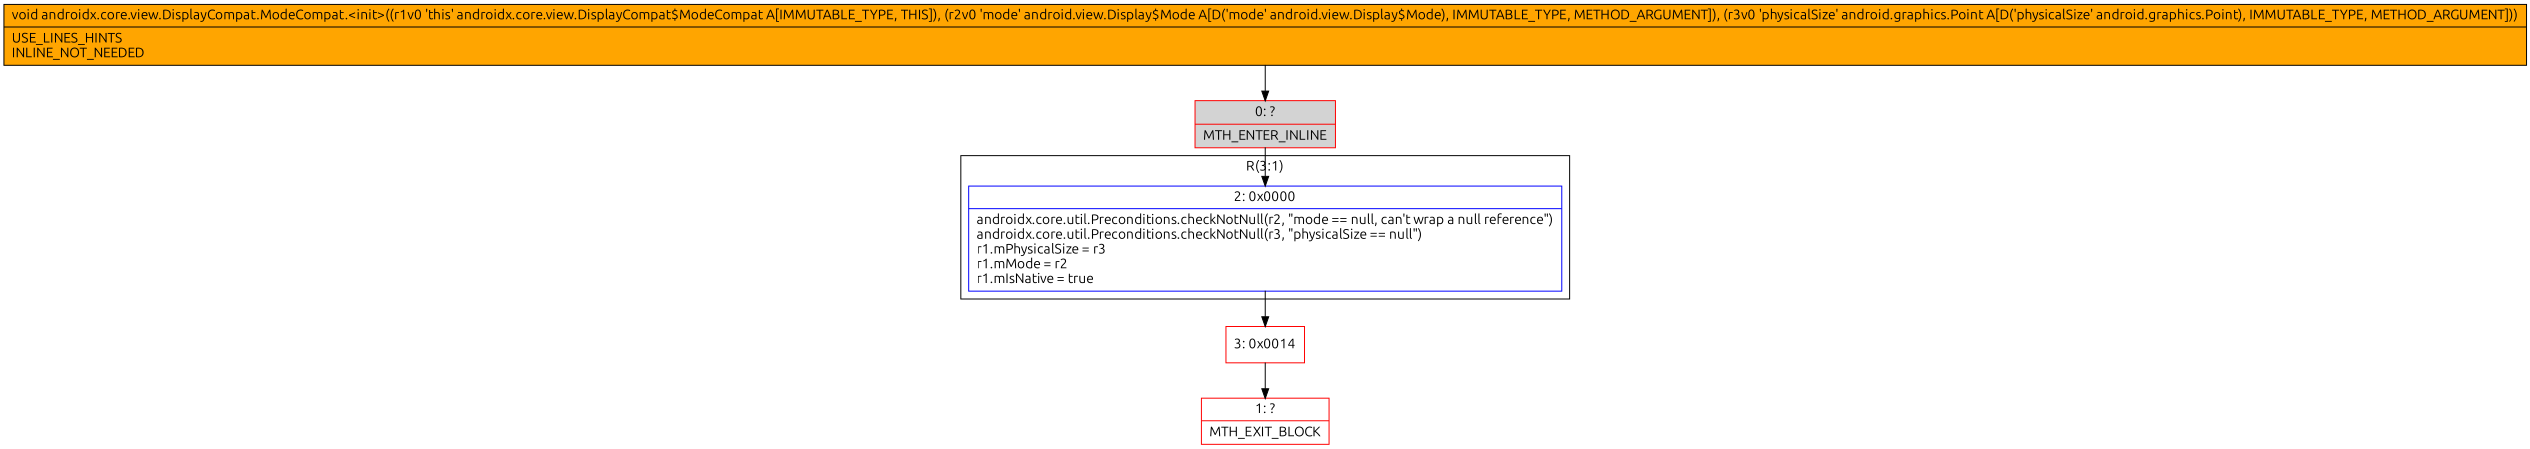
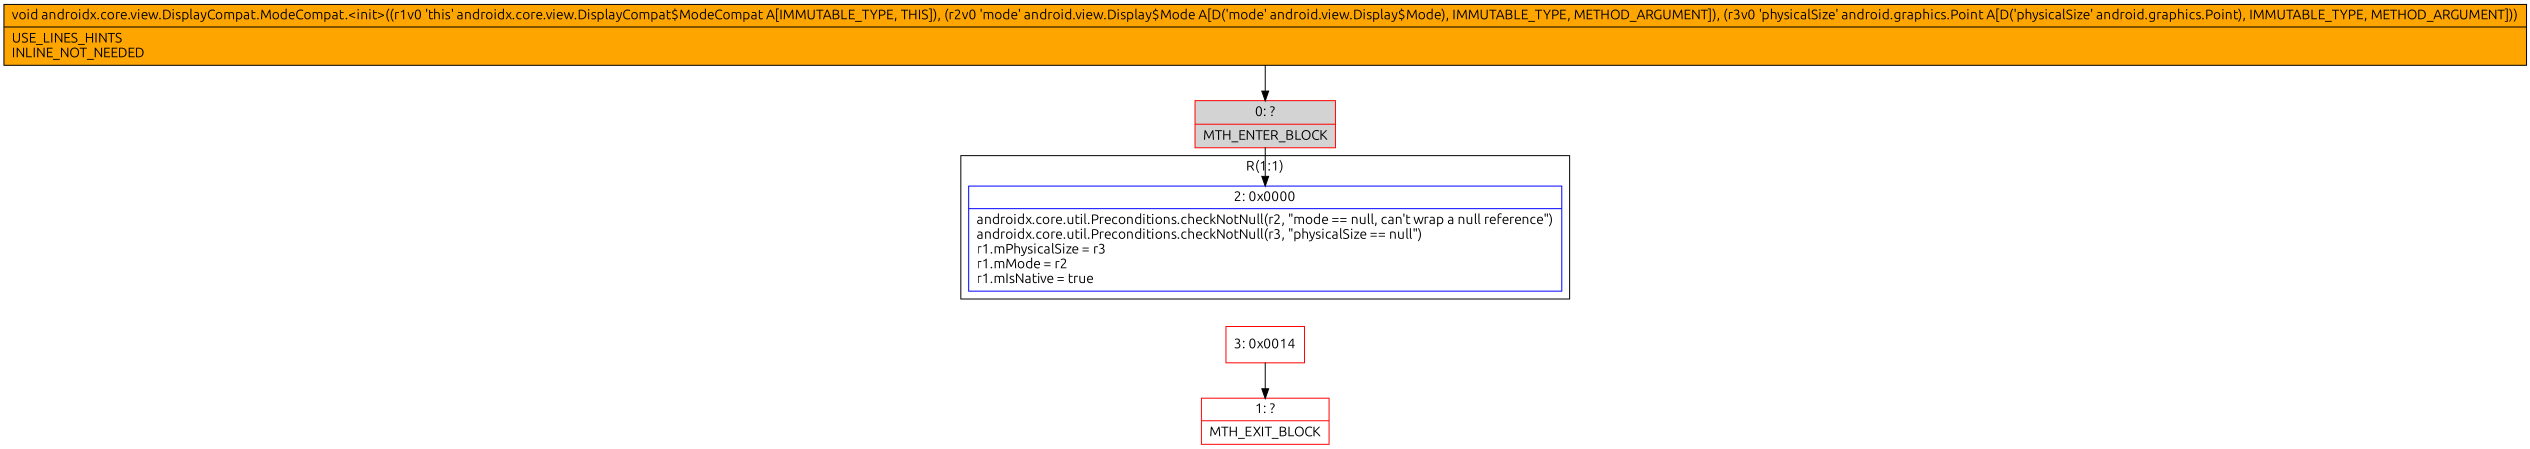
node "0: ?": text "MTH_ENTER_INLINE" -> "MTH_ENTER_BLOCK"
cluster "R(3:1)": label "R(3:1)" -> "R(1:1)"
edge "2: 0x0000" -> "3: 0x0014": removed
